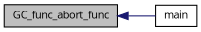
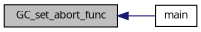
node "GC_func_abort_func": label "GC_func_abort_func" -> "GC_set_abort_func"
